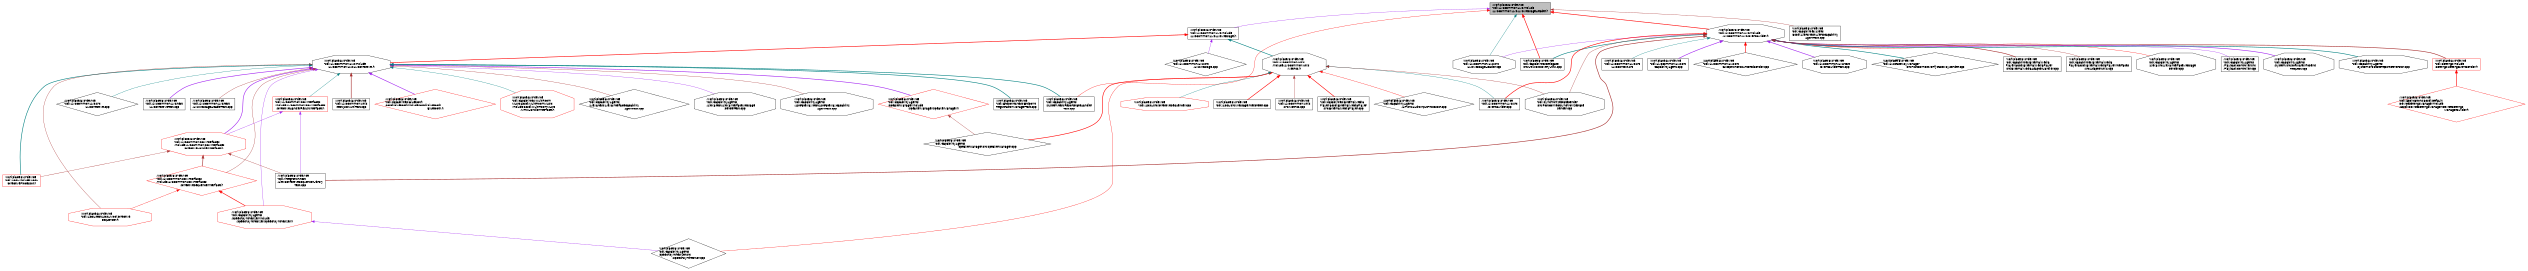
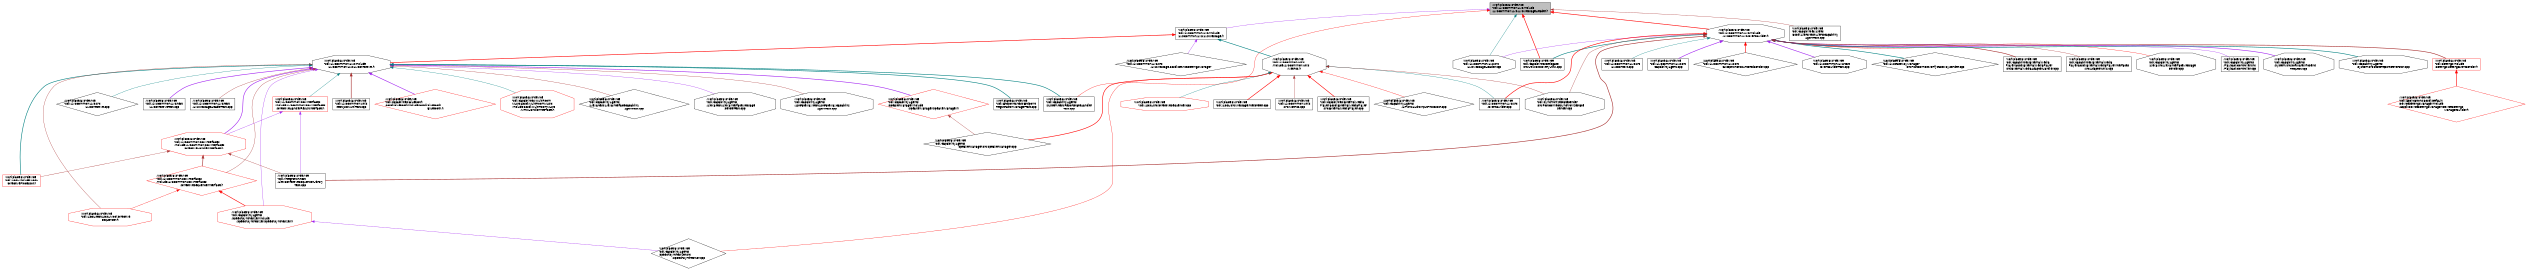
node "/workplace/avs-device -sdk/AVSCommon/AVS/src /AVSMessage.cpp": label "/workplace/avs-device -sdk/AVSCommon/AVS/src /AVSMessage.cpp" -> "/workplace/avs-device -sdk/AVSCommon/AVS/src /AVSMessage.acsdkDeviceSettingsManager"
node "/workplace/avs-device -sdk/AVSCommon/AVS/src /AVSContext.src": label "/workplace/avs-device -sdk/AVSCommon/AVS/src /AVSContext.src" -> "/workplace/avs-device -sdk/AVSCommon/AVS/src /AVSContext.cpp"
